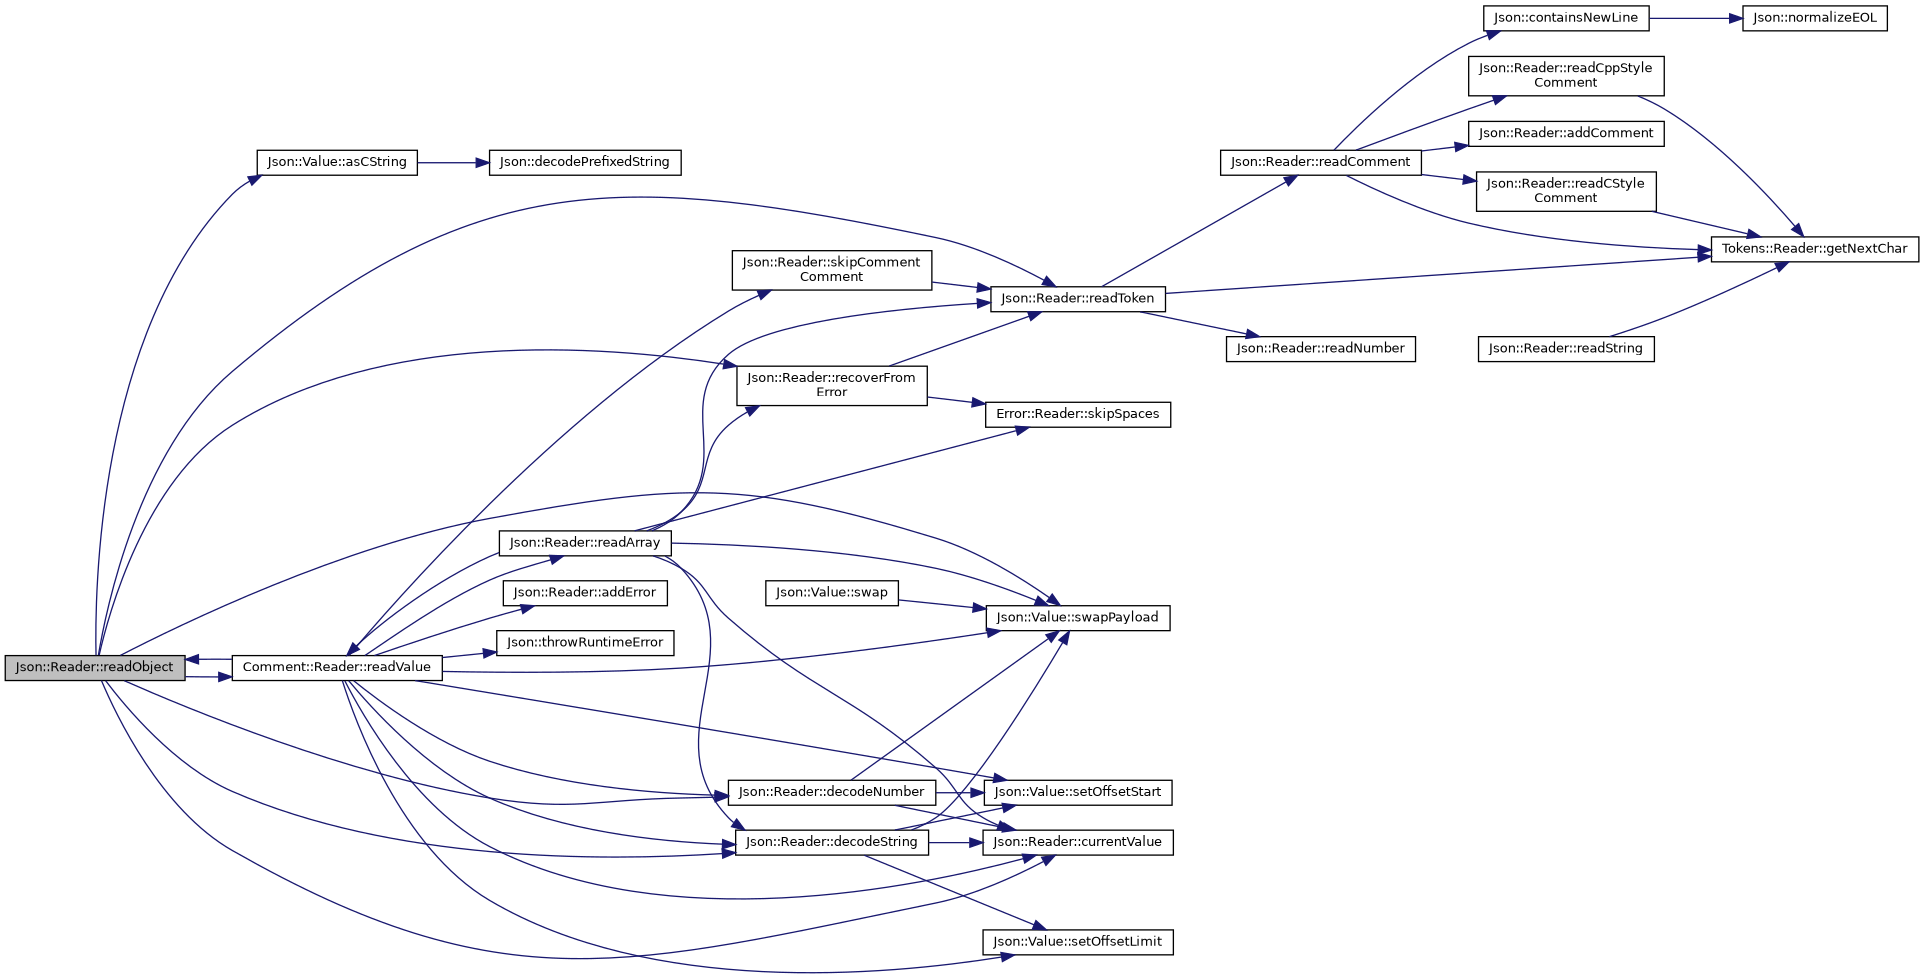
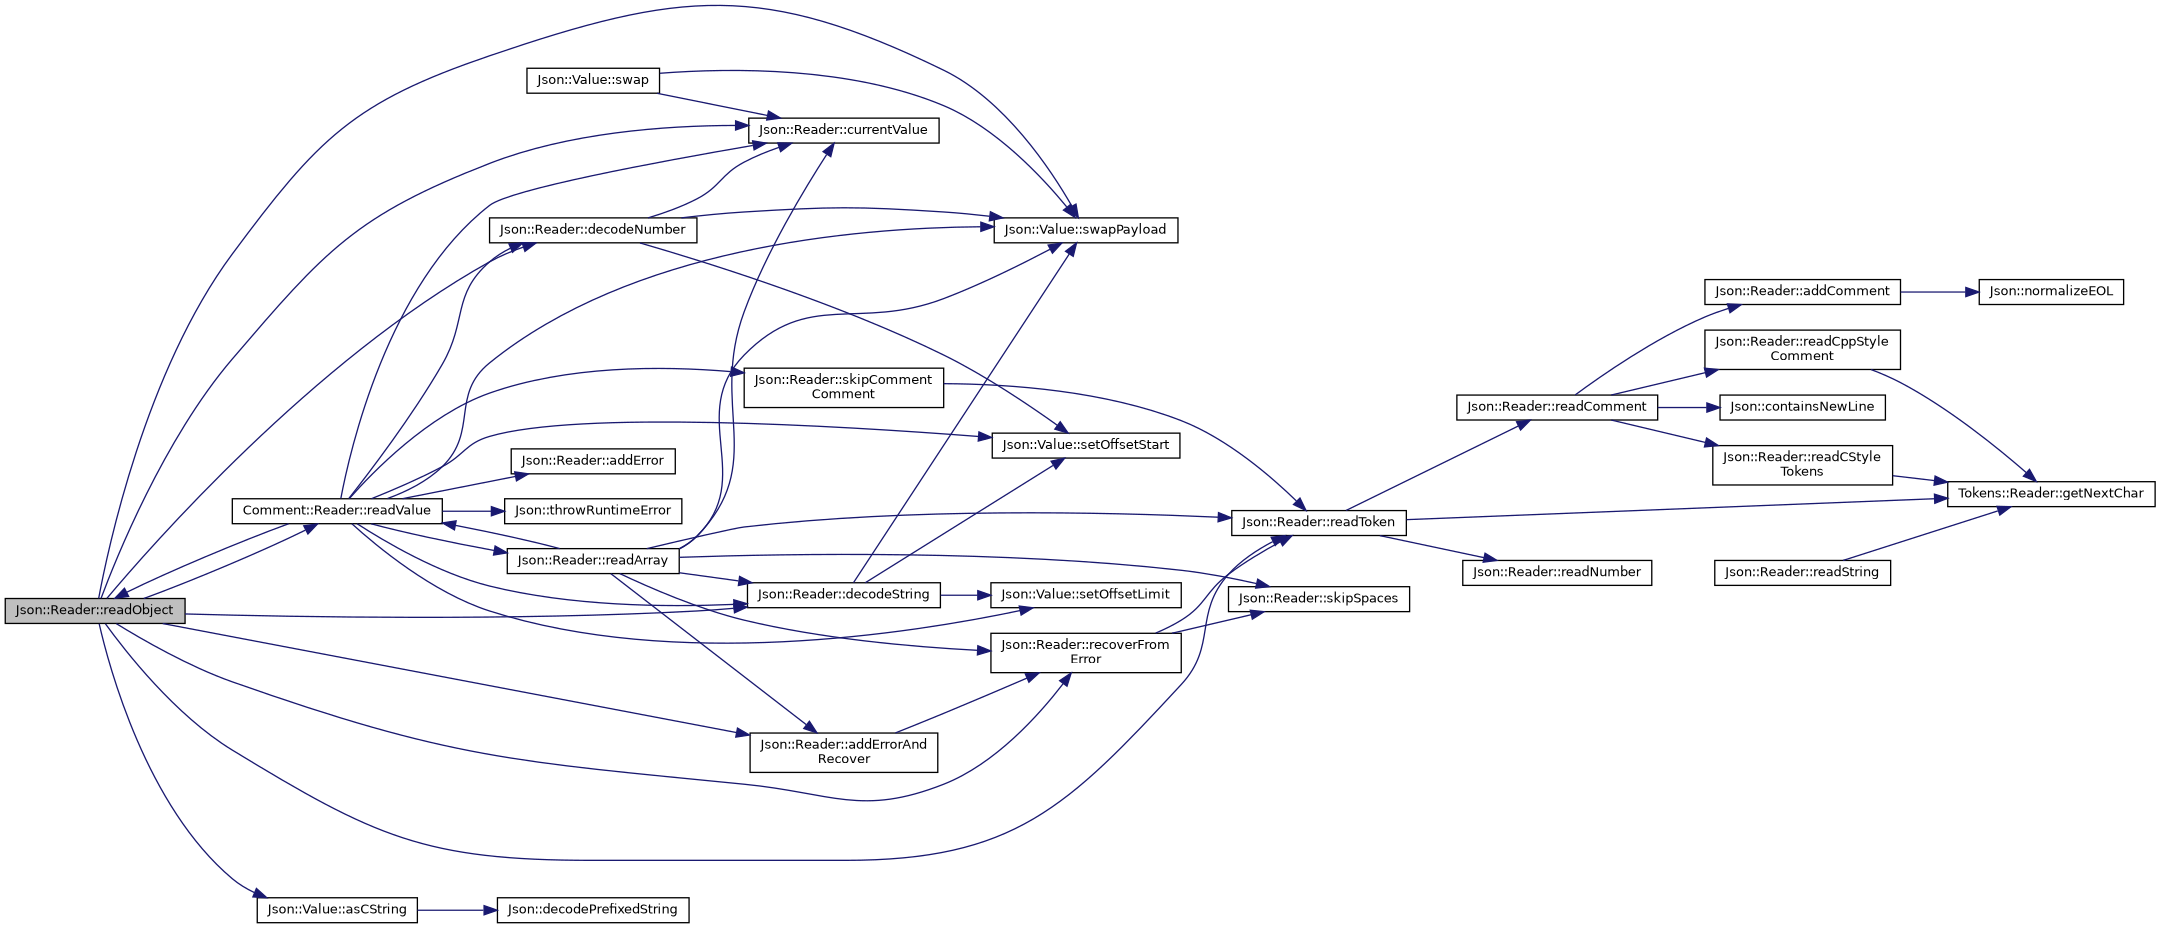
edge "Json::containsNewLine" -> "Json::normalizeEOL": now "Json::Reader::addComment" -> "Json::normalizeEOL"
node "Json::Reader::readCStyle Comment": label "Json::Reader::readCStyle Comment" -> "Json::Reader::readCStyle Tokens"
edge "Json::Reader::readComment" -> "Tokens::Reader::getNextChar": removed
node "Error::Reader::skipSpaces": label "Error::Reader::skipSpaces" -> "Json::Reader::skipSpaces"
node "Json::Reader::addErrorAnd Recover": added
edge "Json::Reader::decodeString" -> "Json::Reader::currentValue": now "Json::Value::swap" -> "Json::Reader::currentValue"
